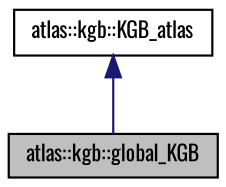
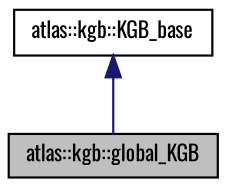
node "atlas::kgb::KGB_atlas": label "atlas::kgb::KGB_atlas" -> "atlas::kgb::KGB_base"
